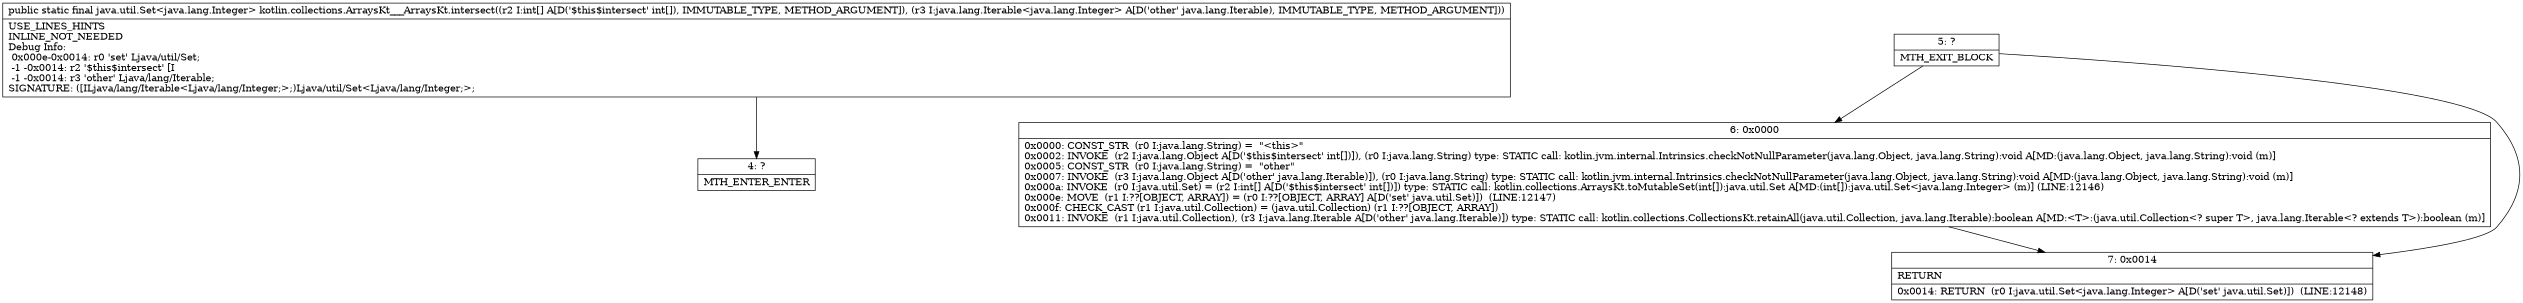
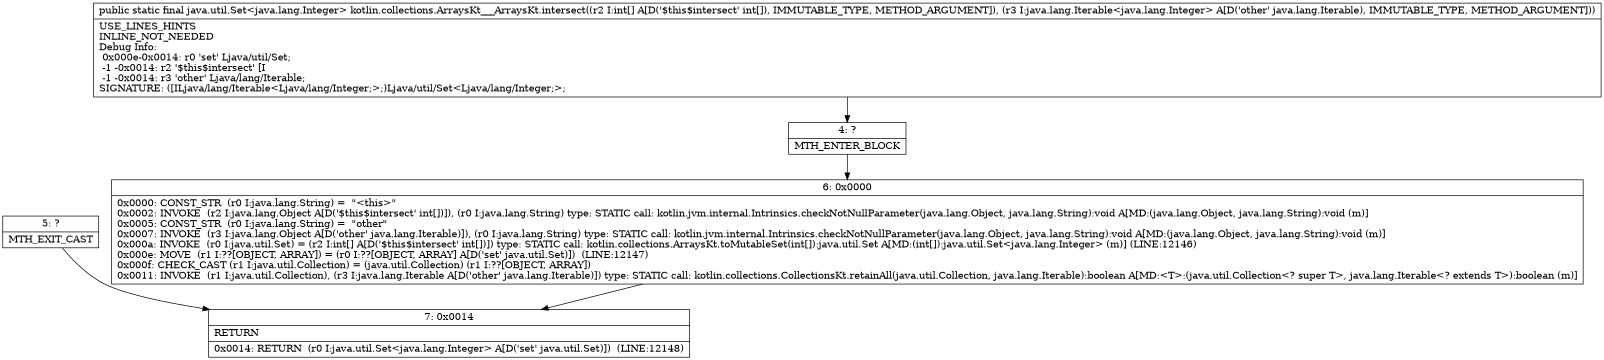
node "5: ?": text "MTH_EXIT_BLOCK" -> "MTH_EXIT_CAST"
edge "5: ?" -> "6: 0x0000": now "4: ?" -> "6: 0x0000"
node "4: ?": text "MTH_ENTER_ENTER" -> "MTH_ENTER_BLOCK"
